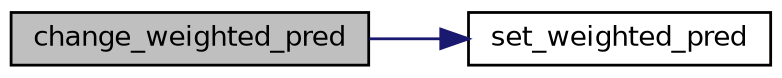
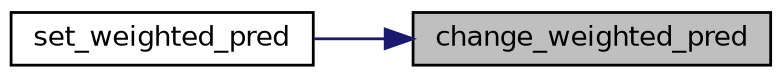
edge "change_weighted_pred" -> "set_weighted_pred": reversed
